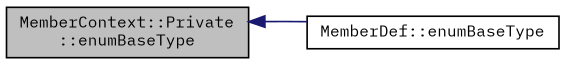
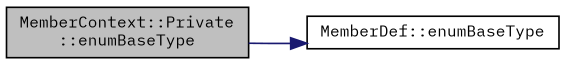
edge "MemberDef::enumBaseType" -> "MemberContext::Private ::enumBaseType": reversed
